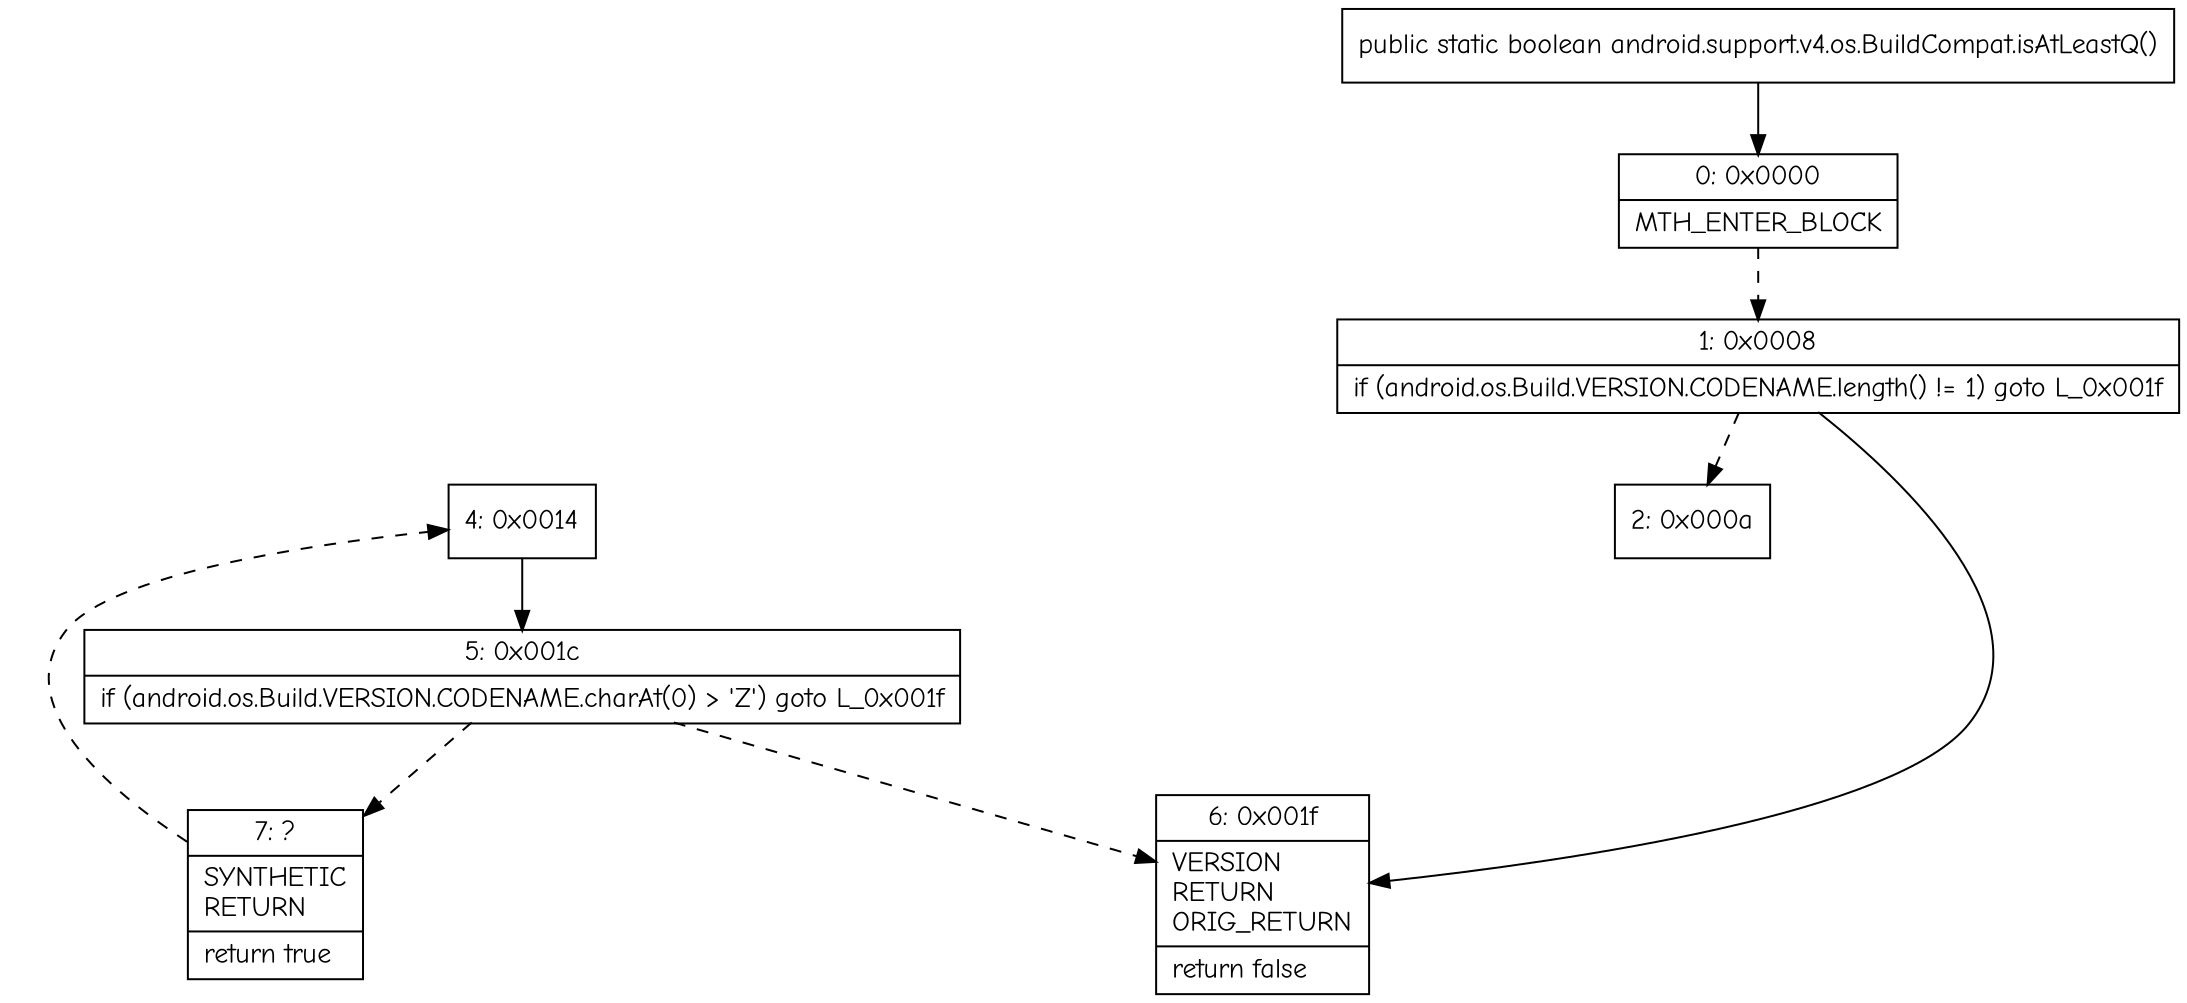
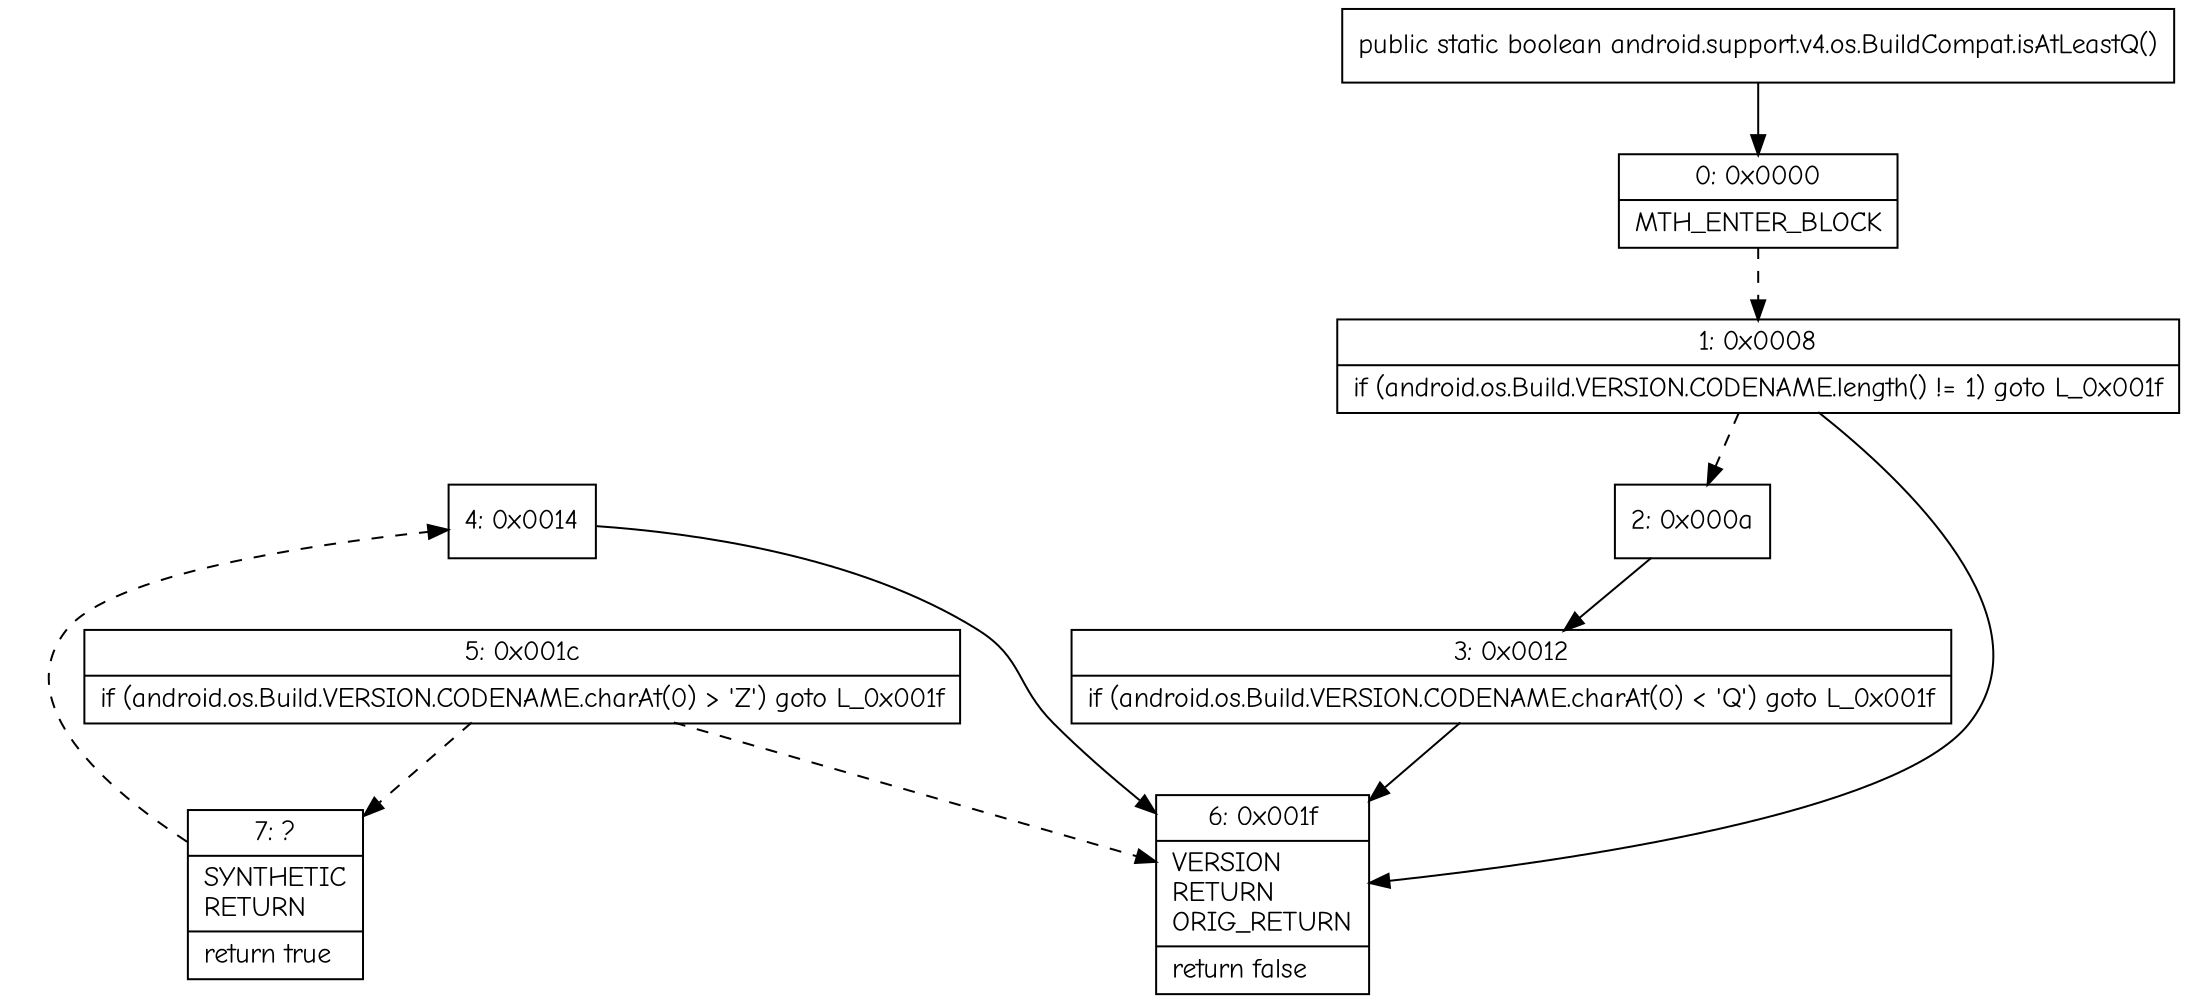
edge "4: 0x0014" -> "5: 0x001c": now "4: 0x0014" -> "6: 0x001f"
node "3: 0x0012": added
